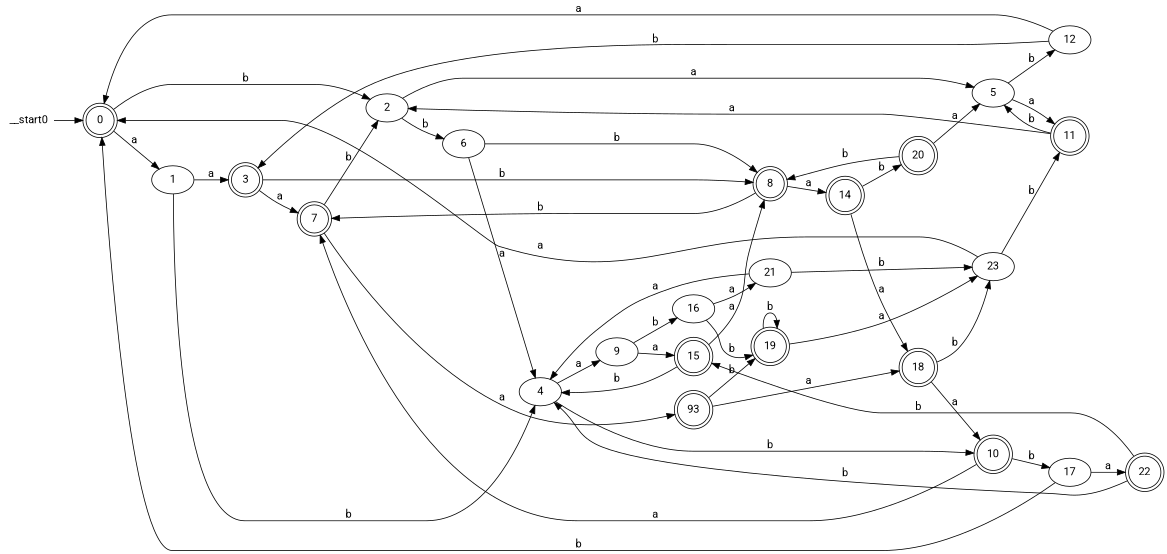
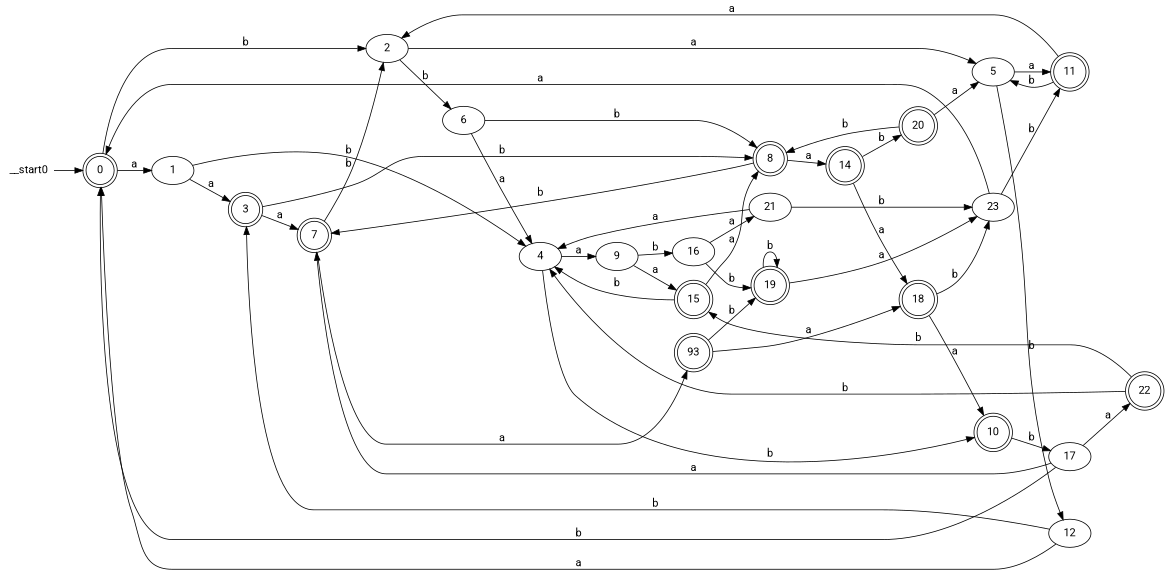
edge "10" -> "7": now "17" -> "7"
